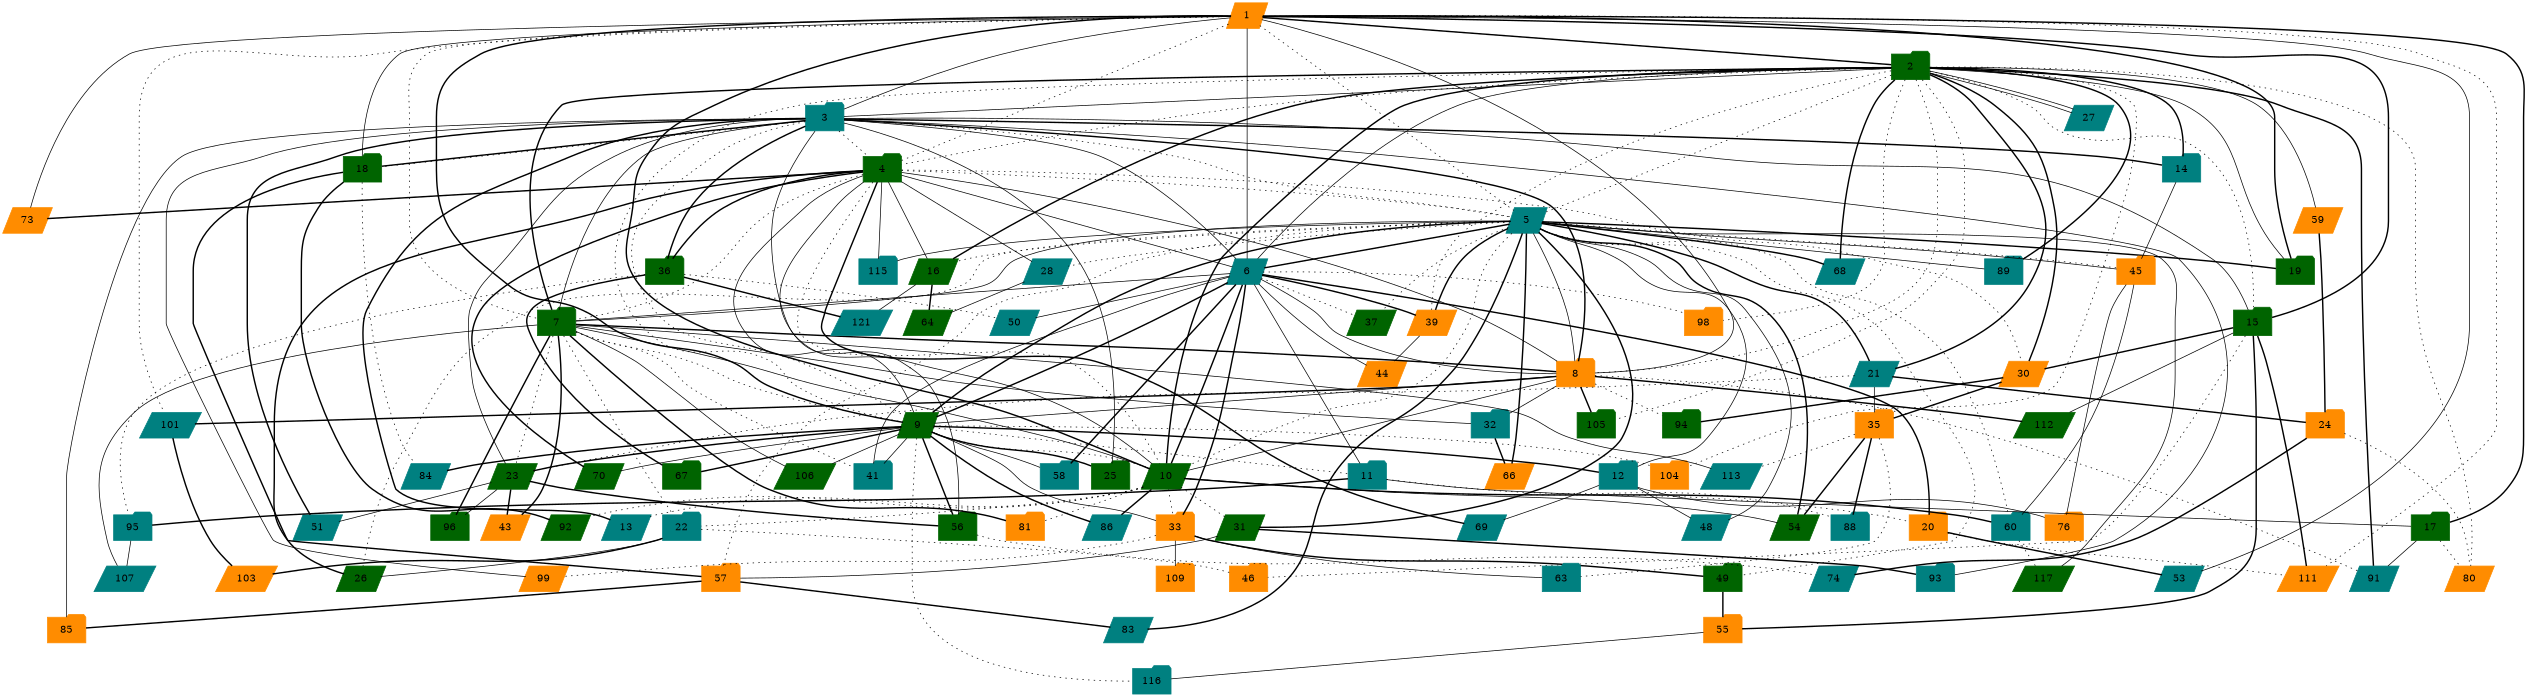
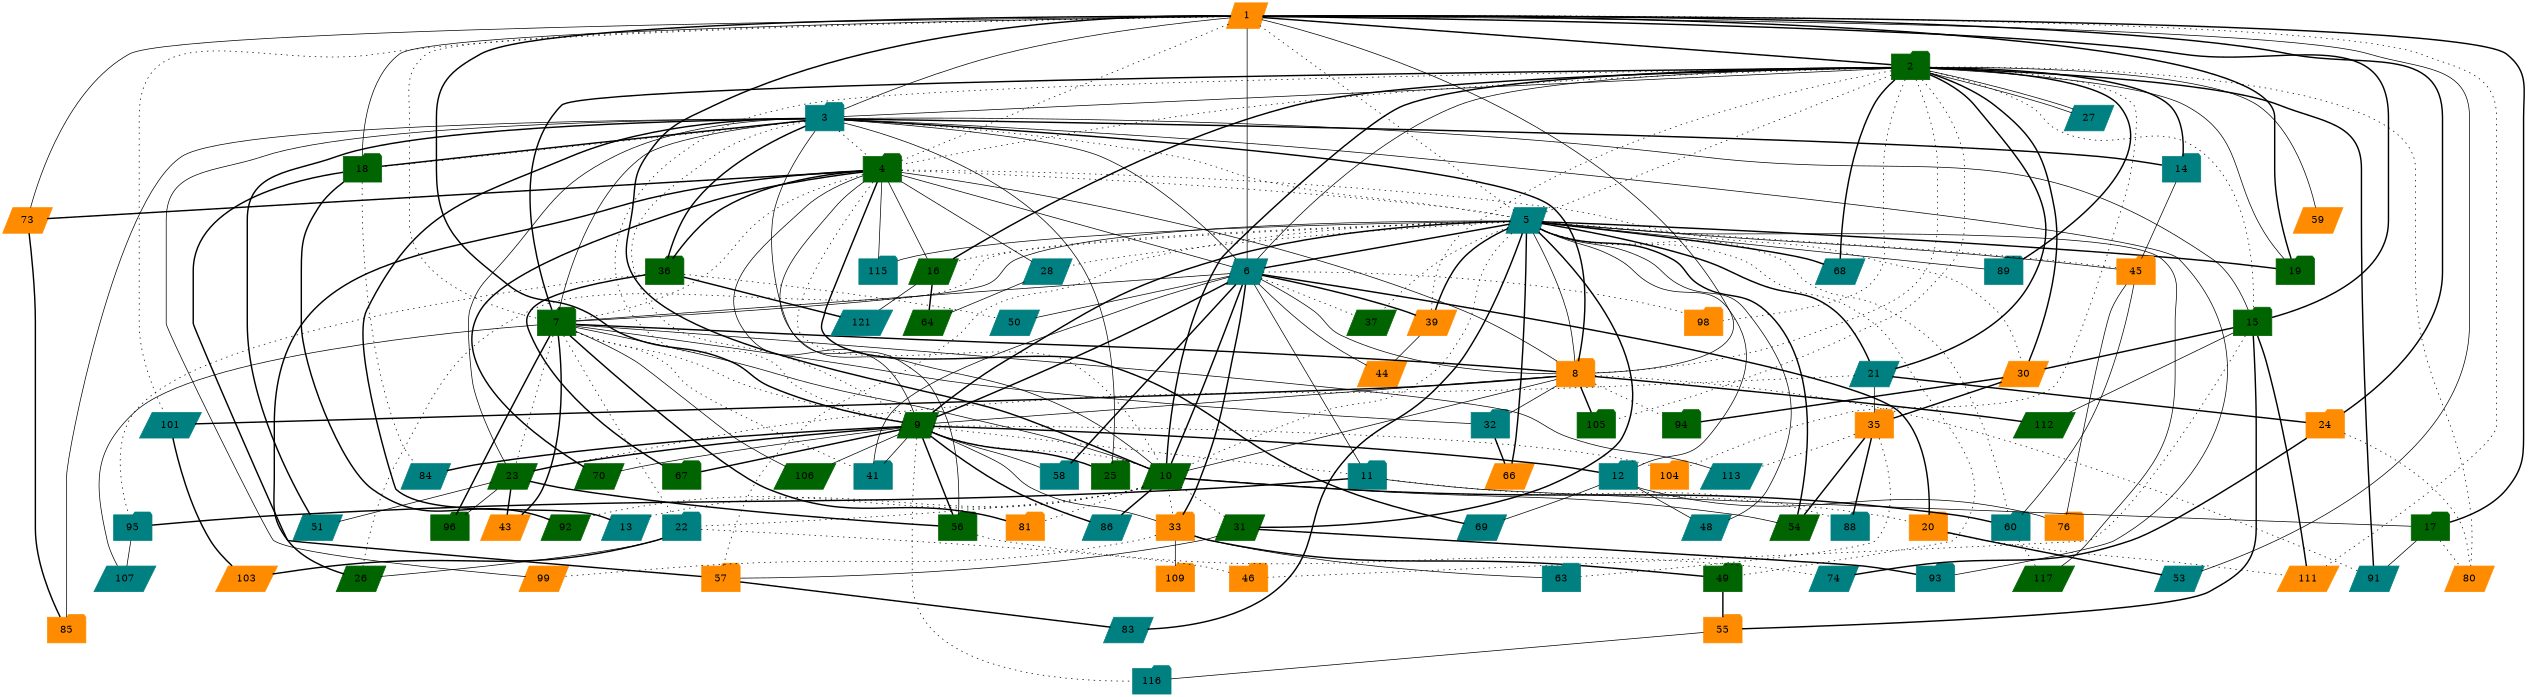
edge "59" -- "24": now "1" -- "24"
edge "57" -- "85": now "73" -- "85"
